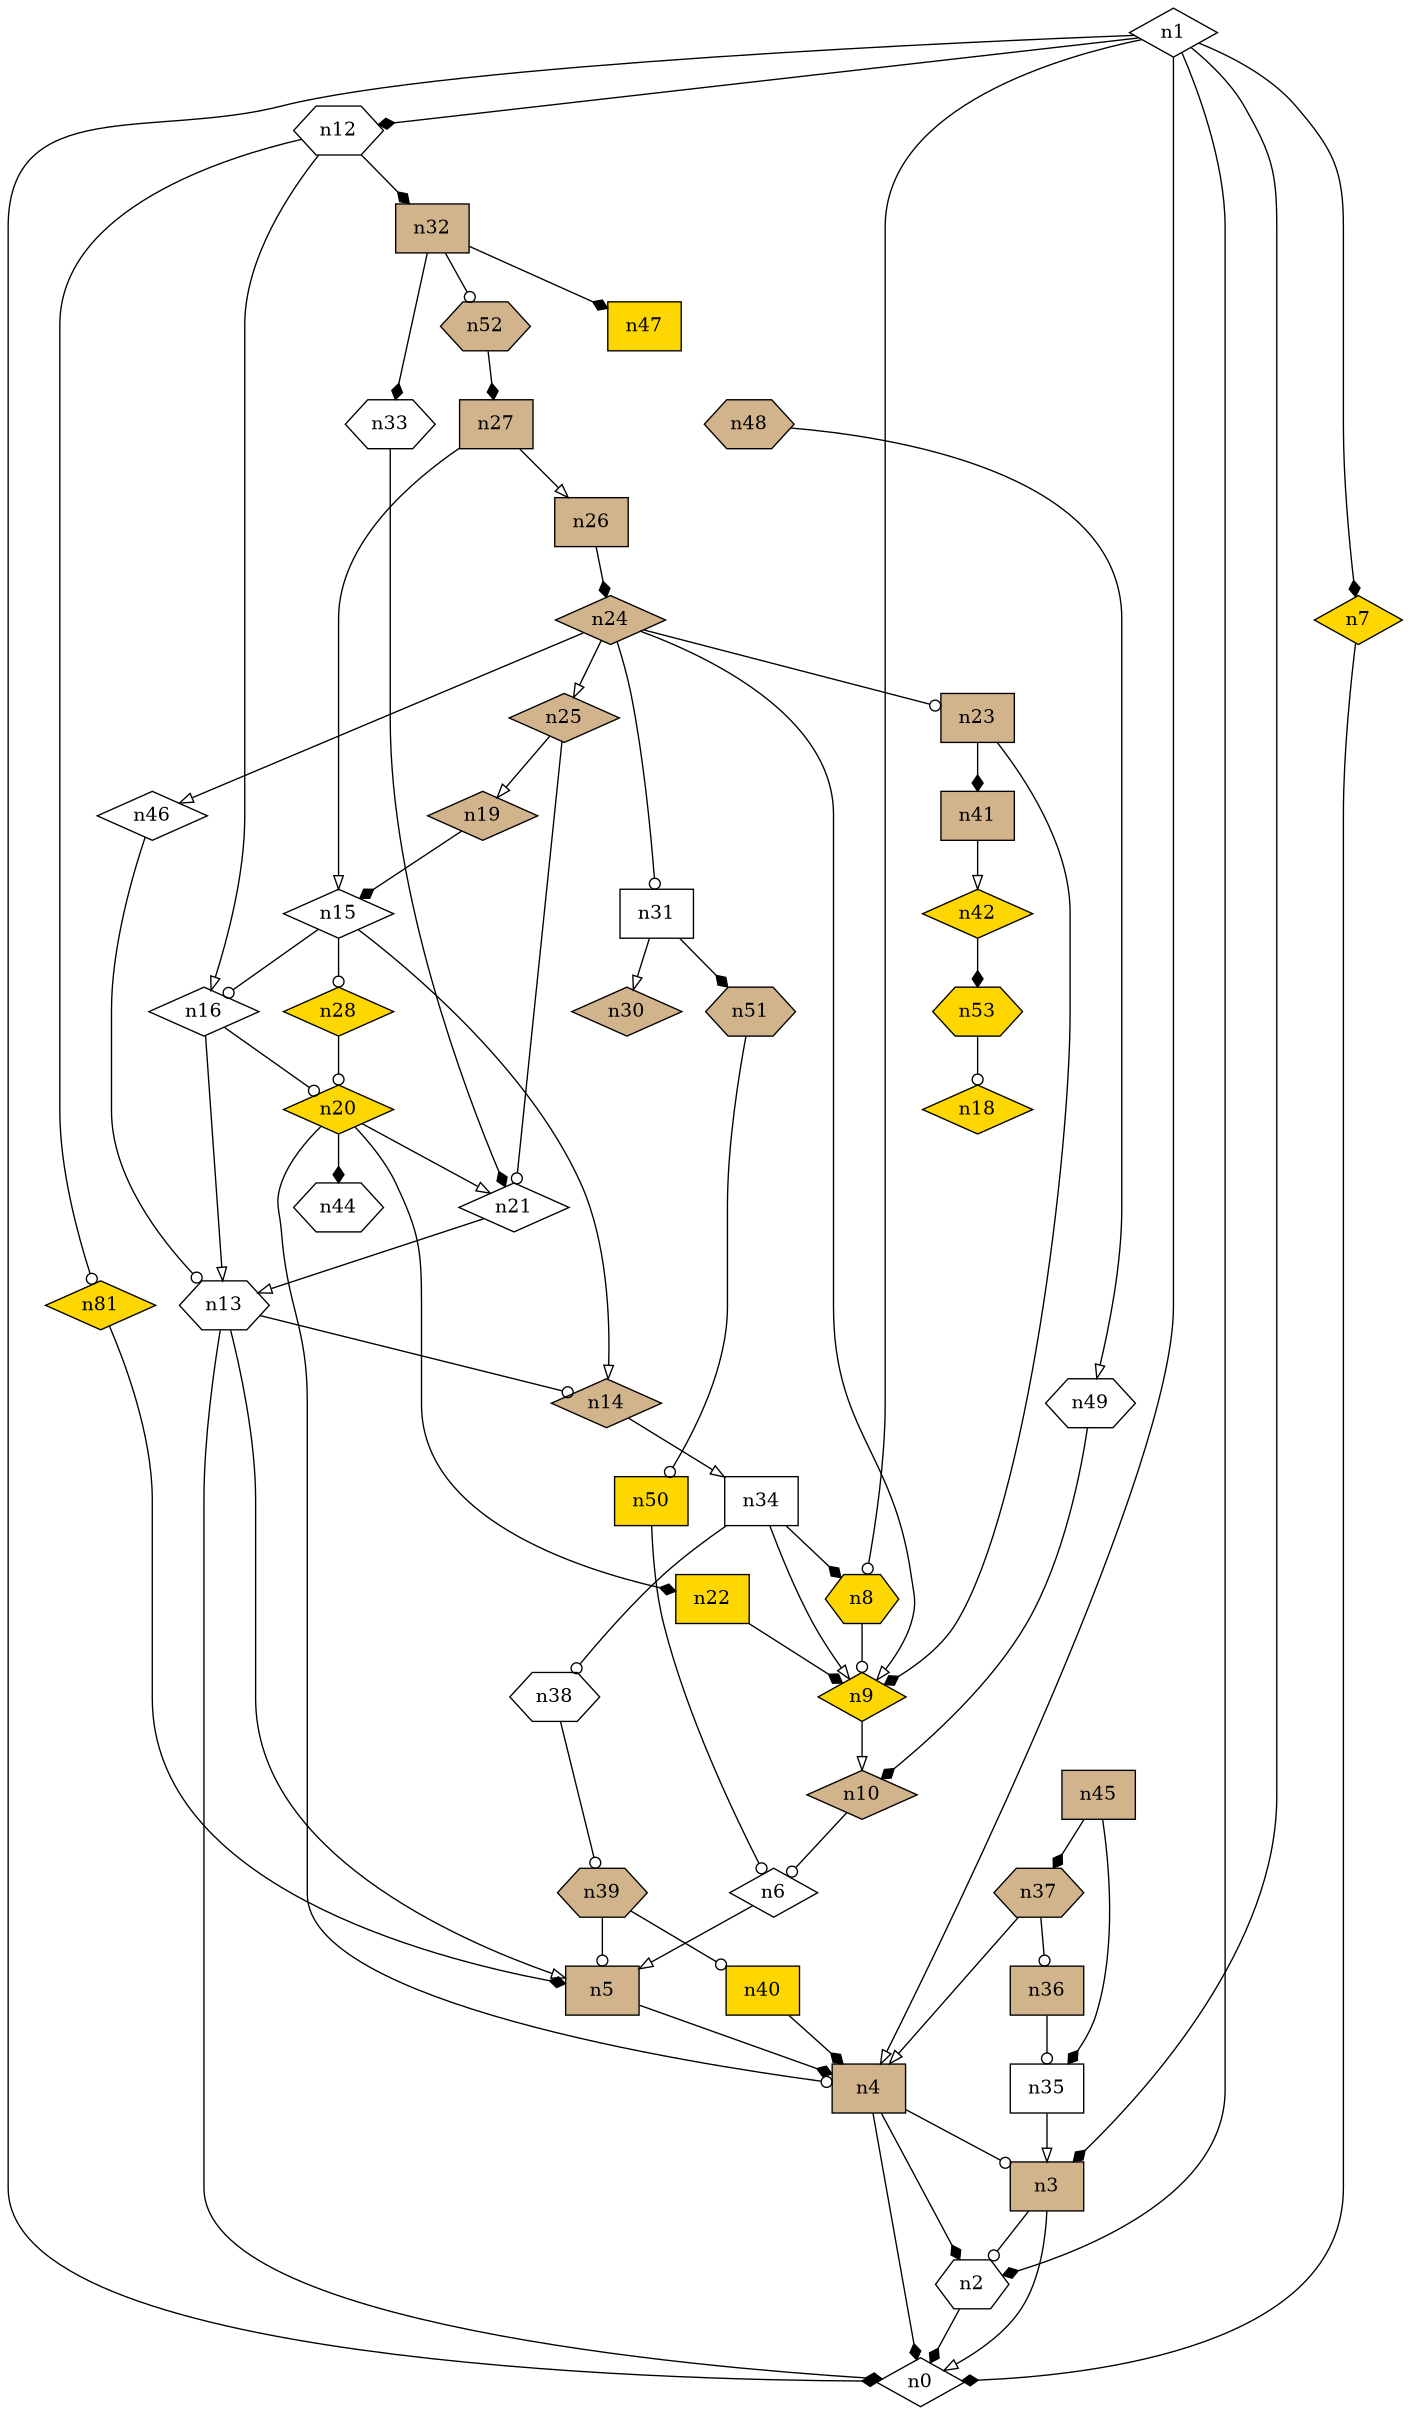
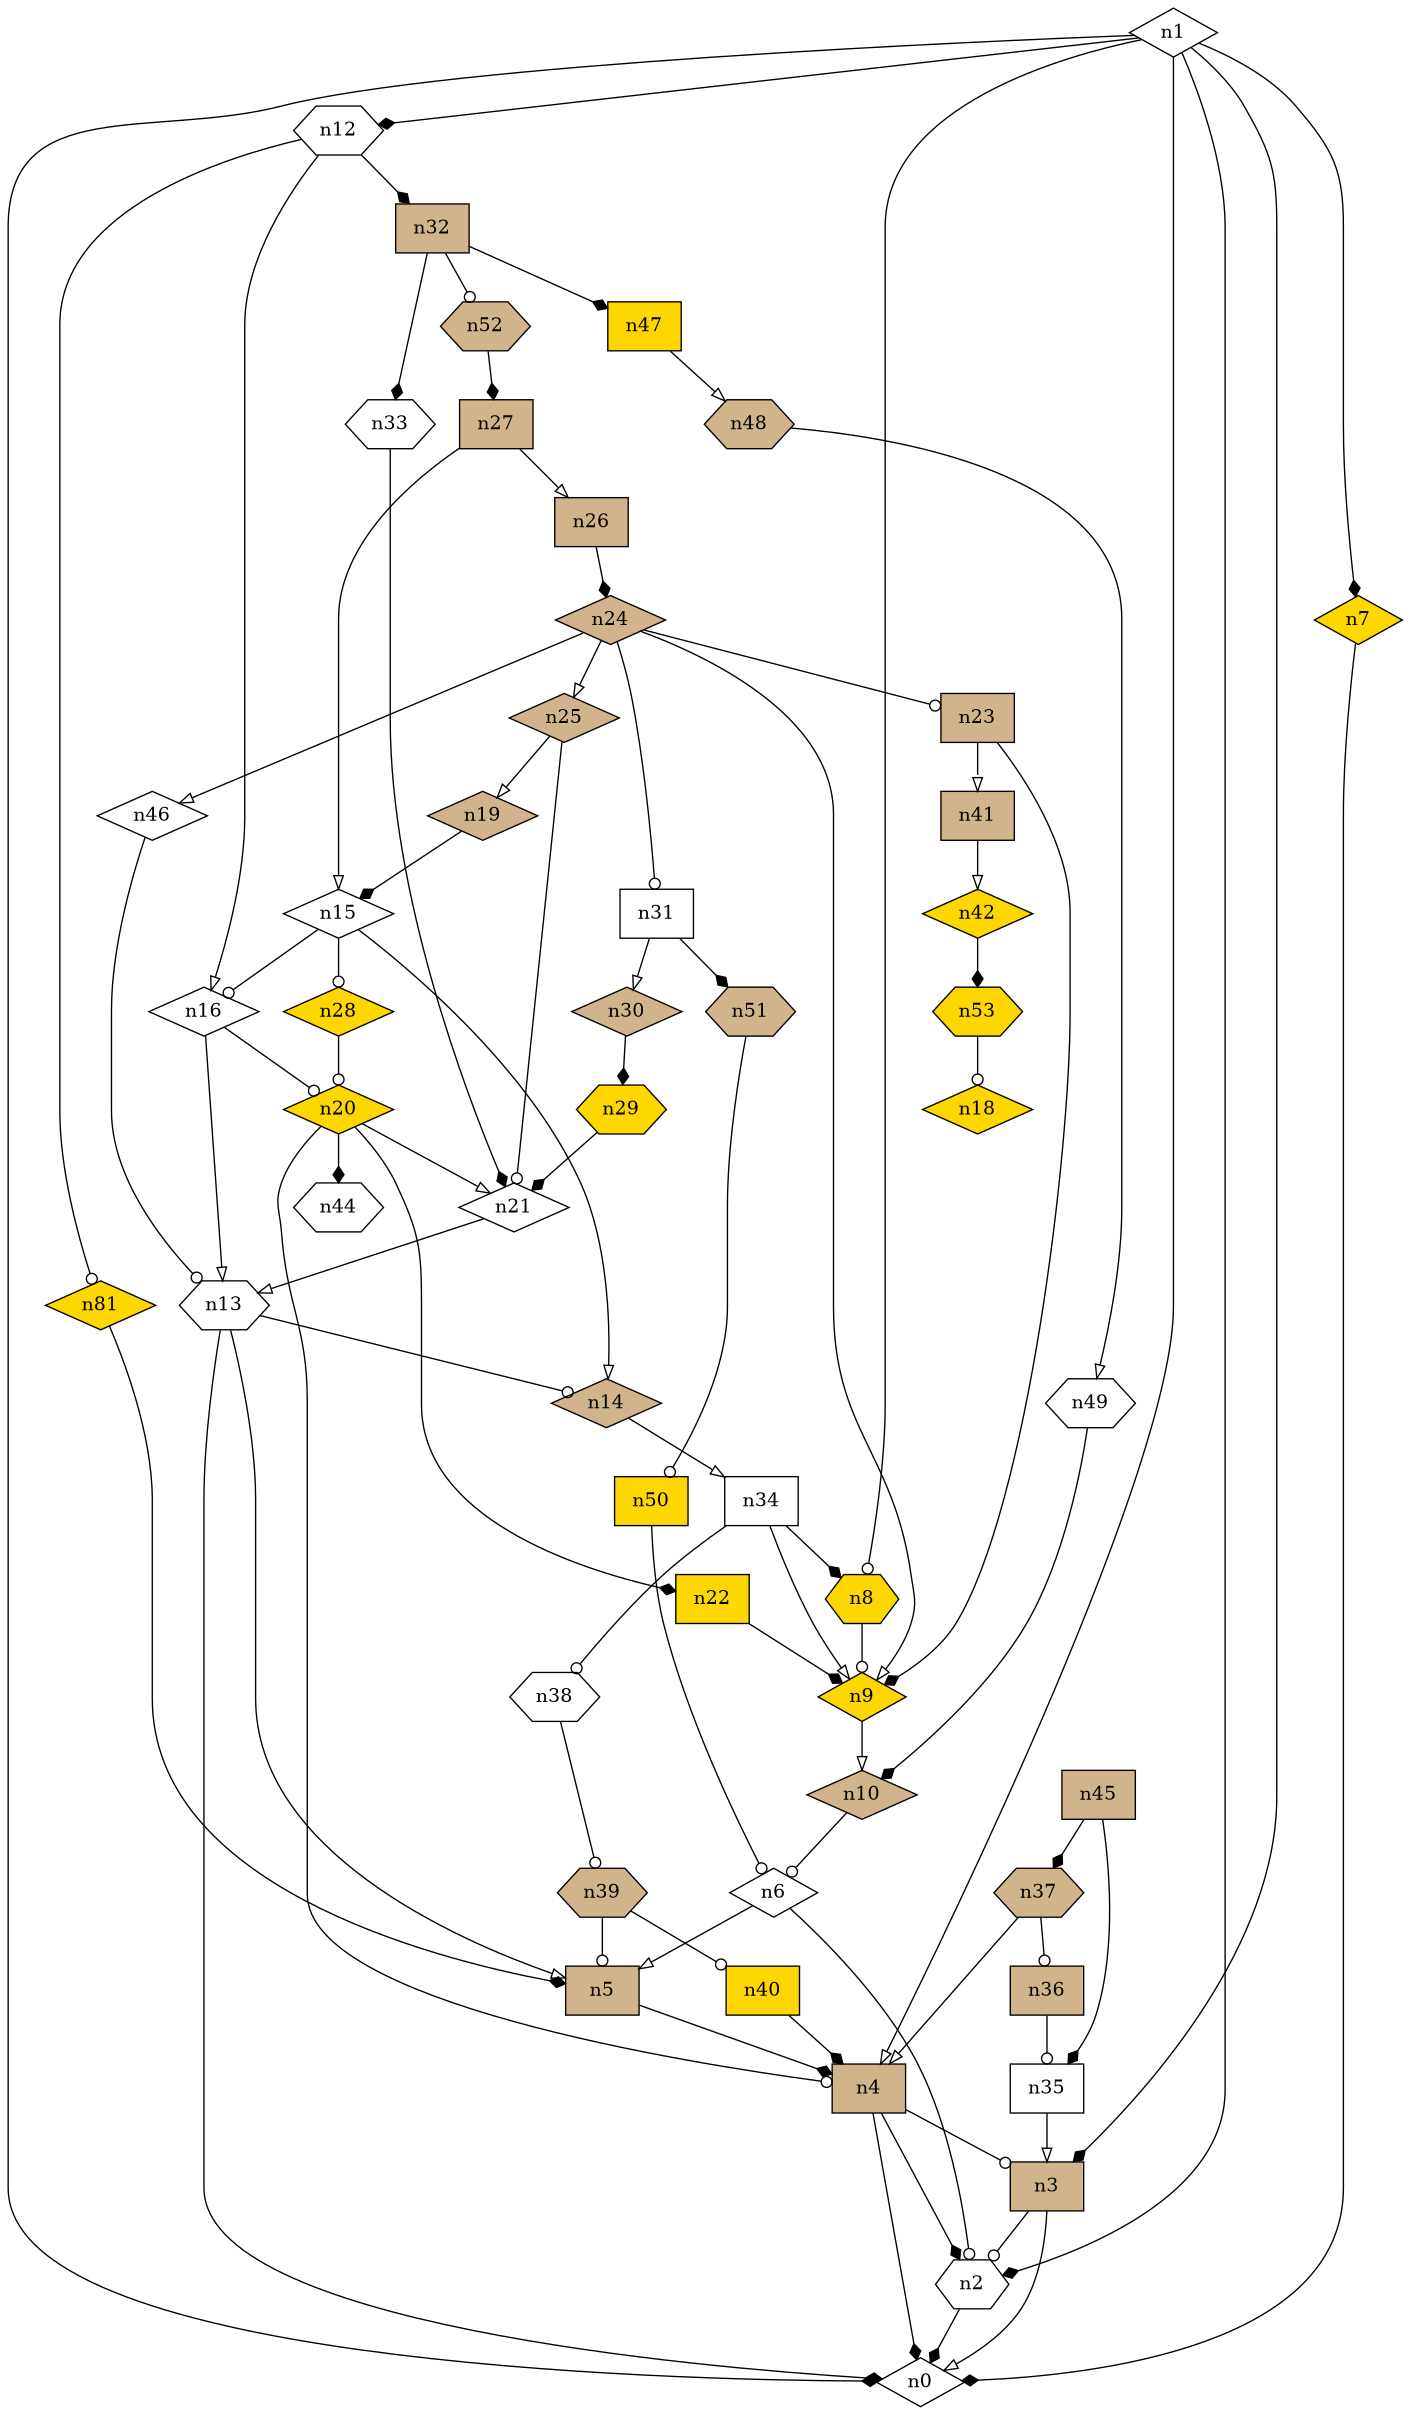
edge "n47" -> "n48": added
edge "n23" -> "n41": arrowhead diamond -> onormal
node "n29": added
edge "n6" -> "n2": added
